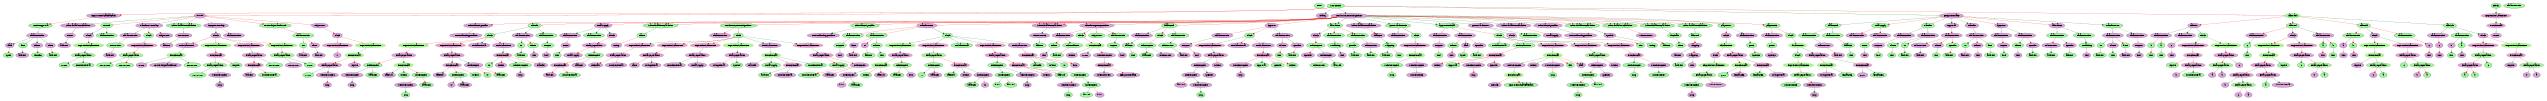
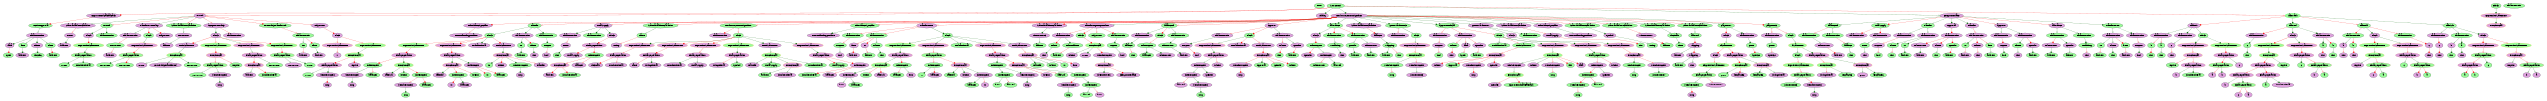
edge "SafeMath" -> "safeMul": color red -> darkgreen
node "revert": removed
node "token": fillcolor plum -> palegreen
node "_from": fillcolor plum -> palegreen
